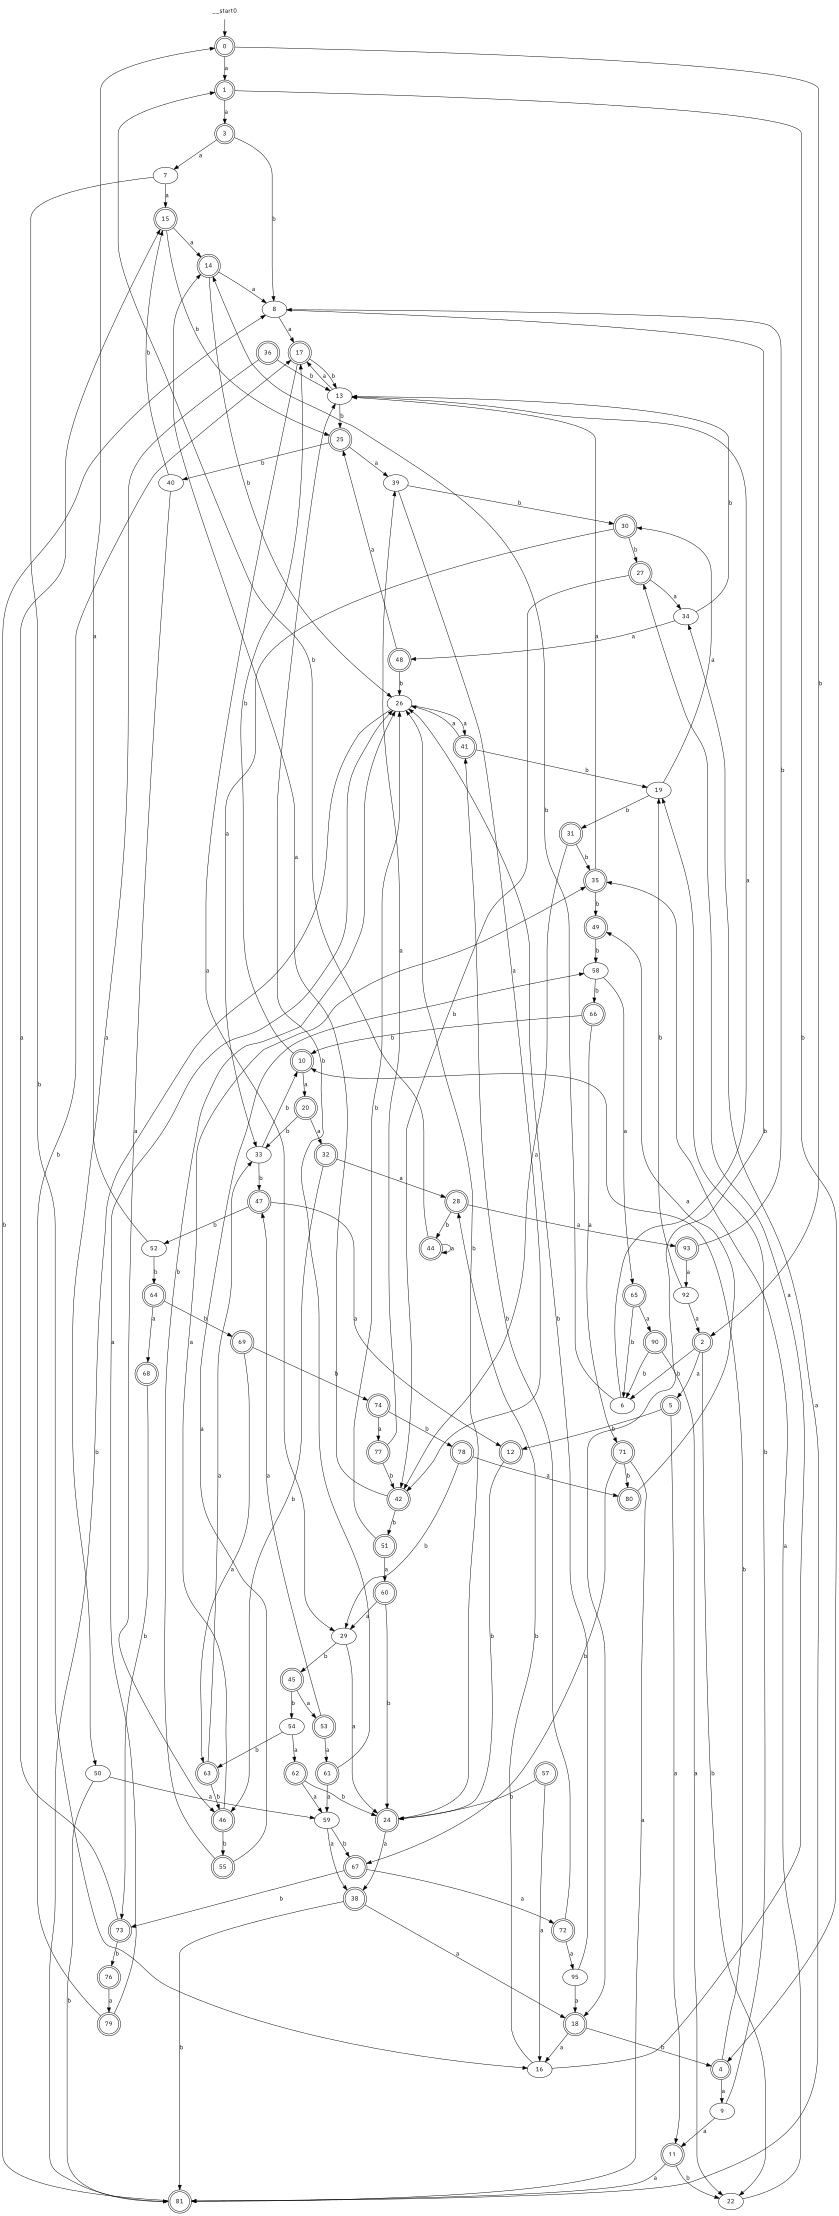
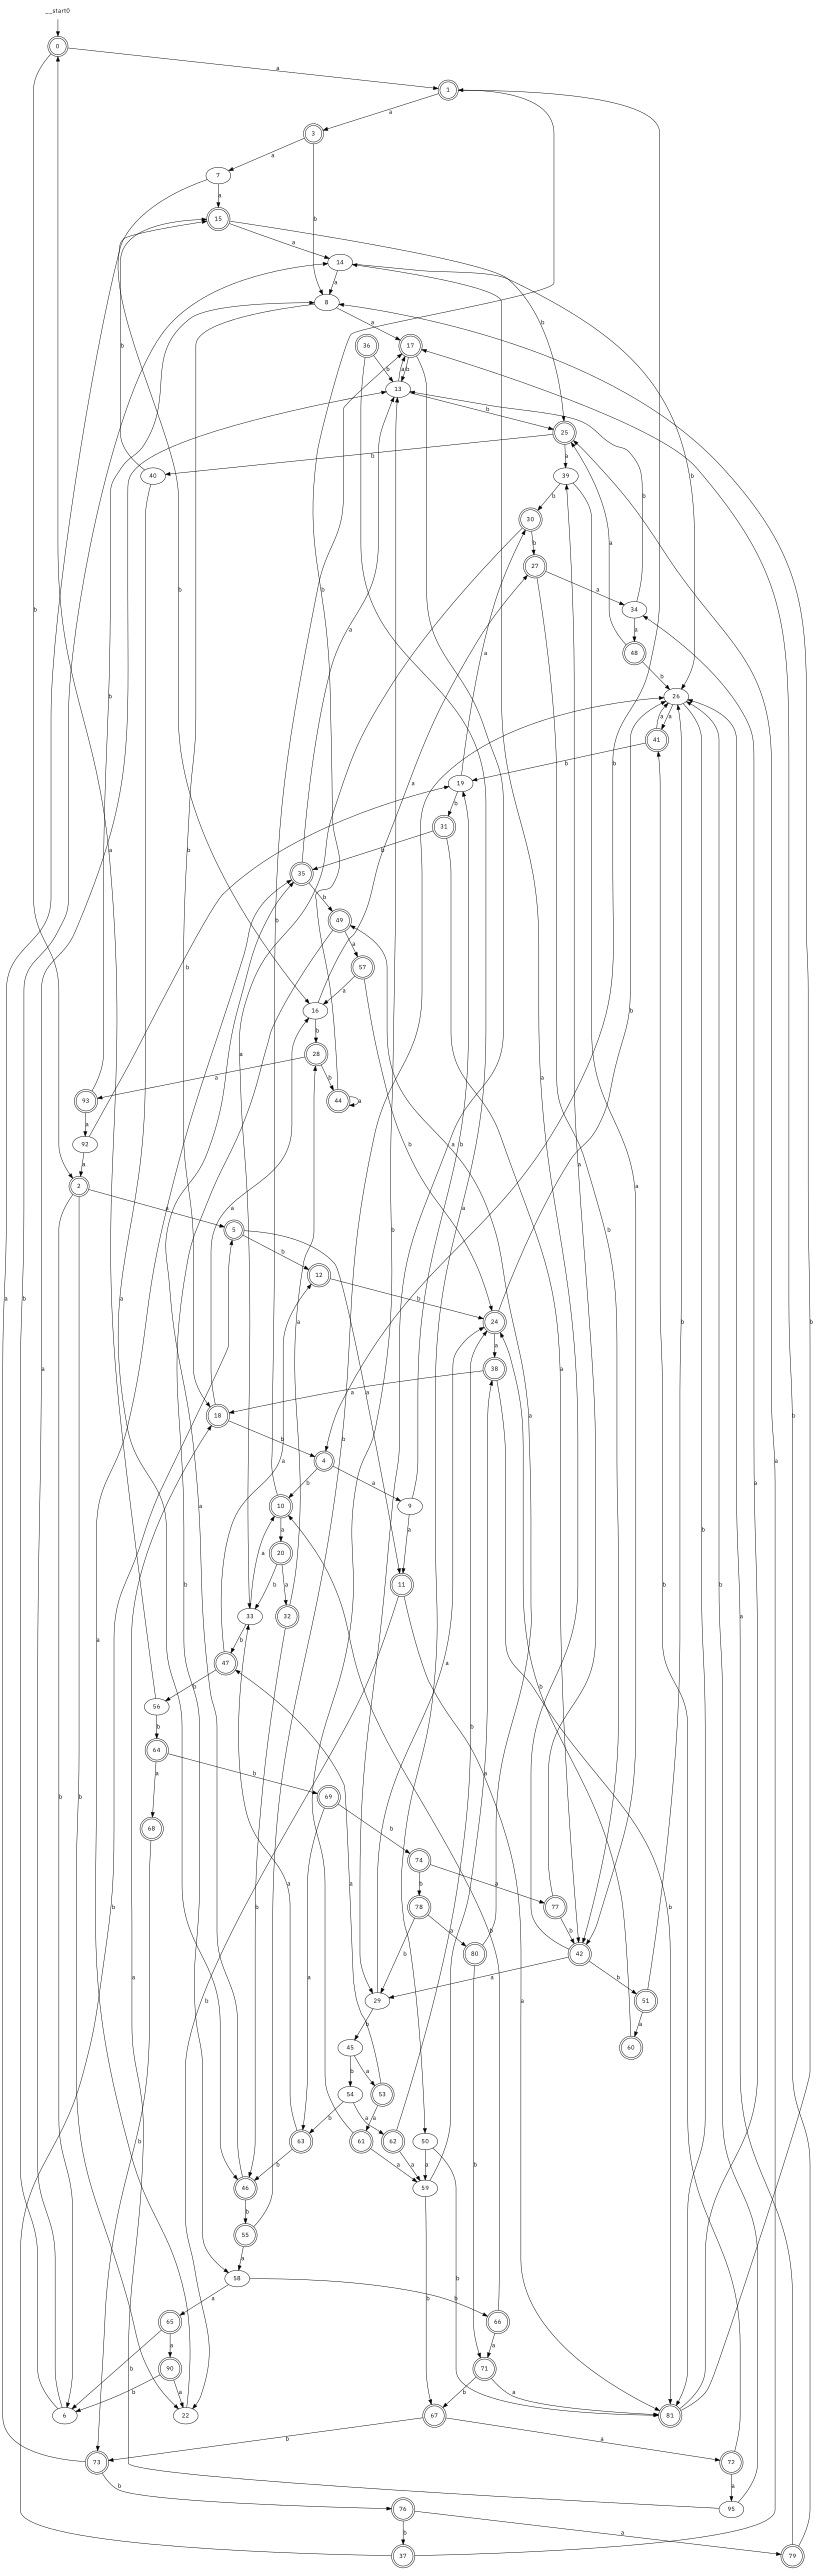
node "14": shape doublecircle -> ellipse
edge "49" -> "57": added, label "a"
edge "33" -> "10": label "b" -> "a"
node "52": label "52" -> "56"
edge "71" -> "80": reversed
edge "60" -> "29": now "42" -> "29"
node "45": shape doublecircle -> ellipse
node "37": added
